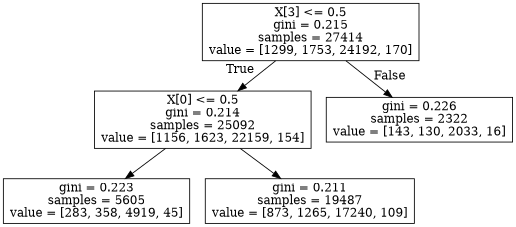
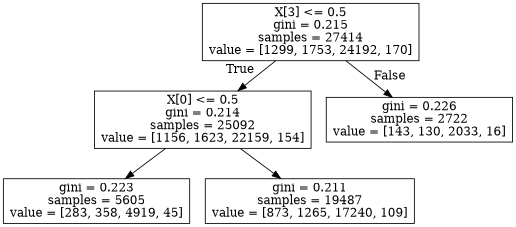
node "gini = 0.226 samples = 2322 value = [143, 130, 2033, 16]": label "gini = 0.226 samples = 2322 value = [143, 130, 2033, 16]" -> "gini = 0.226 samples = 2722 value = [143, 130, 2033, 16]"
